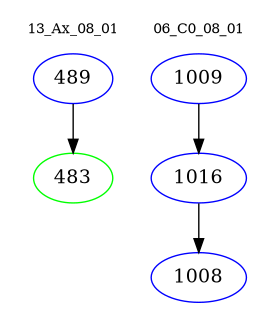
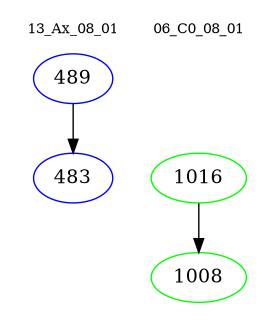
node "1009": removed
node "483": color green -> blue
node "1016": color blue -> green
node "1008": color blue -> green
